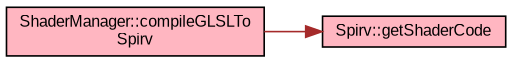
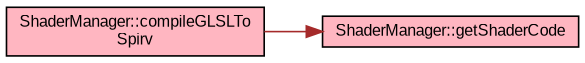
node "Spirv::getShaderCode": label "Spirv::getShaderCode" -> "ShaderManager::getShaderCode"
